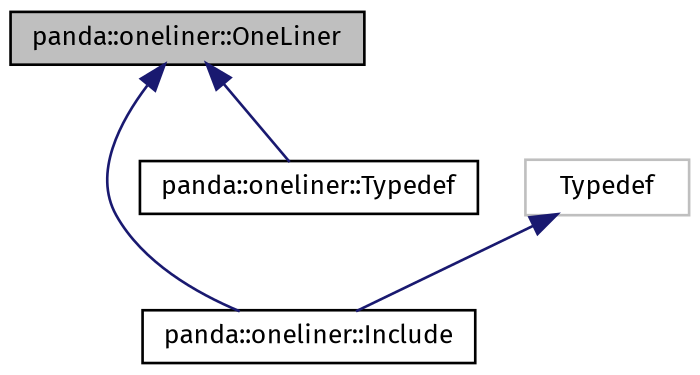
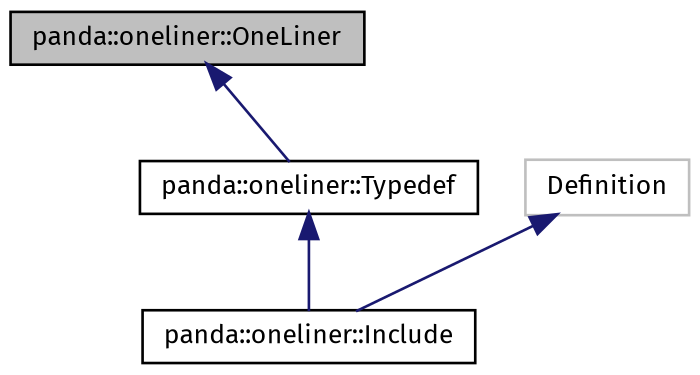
node "Typedef": label "Typedef" -> "Definition"
edge "panda::oneliner::Include" -> "panda::oneliner::OneLiner": now "panda::oneliner::Include" -> "panda::oneliner::Typedef"
